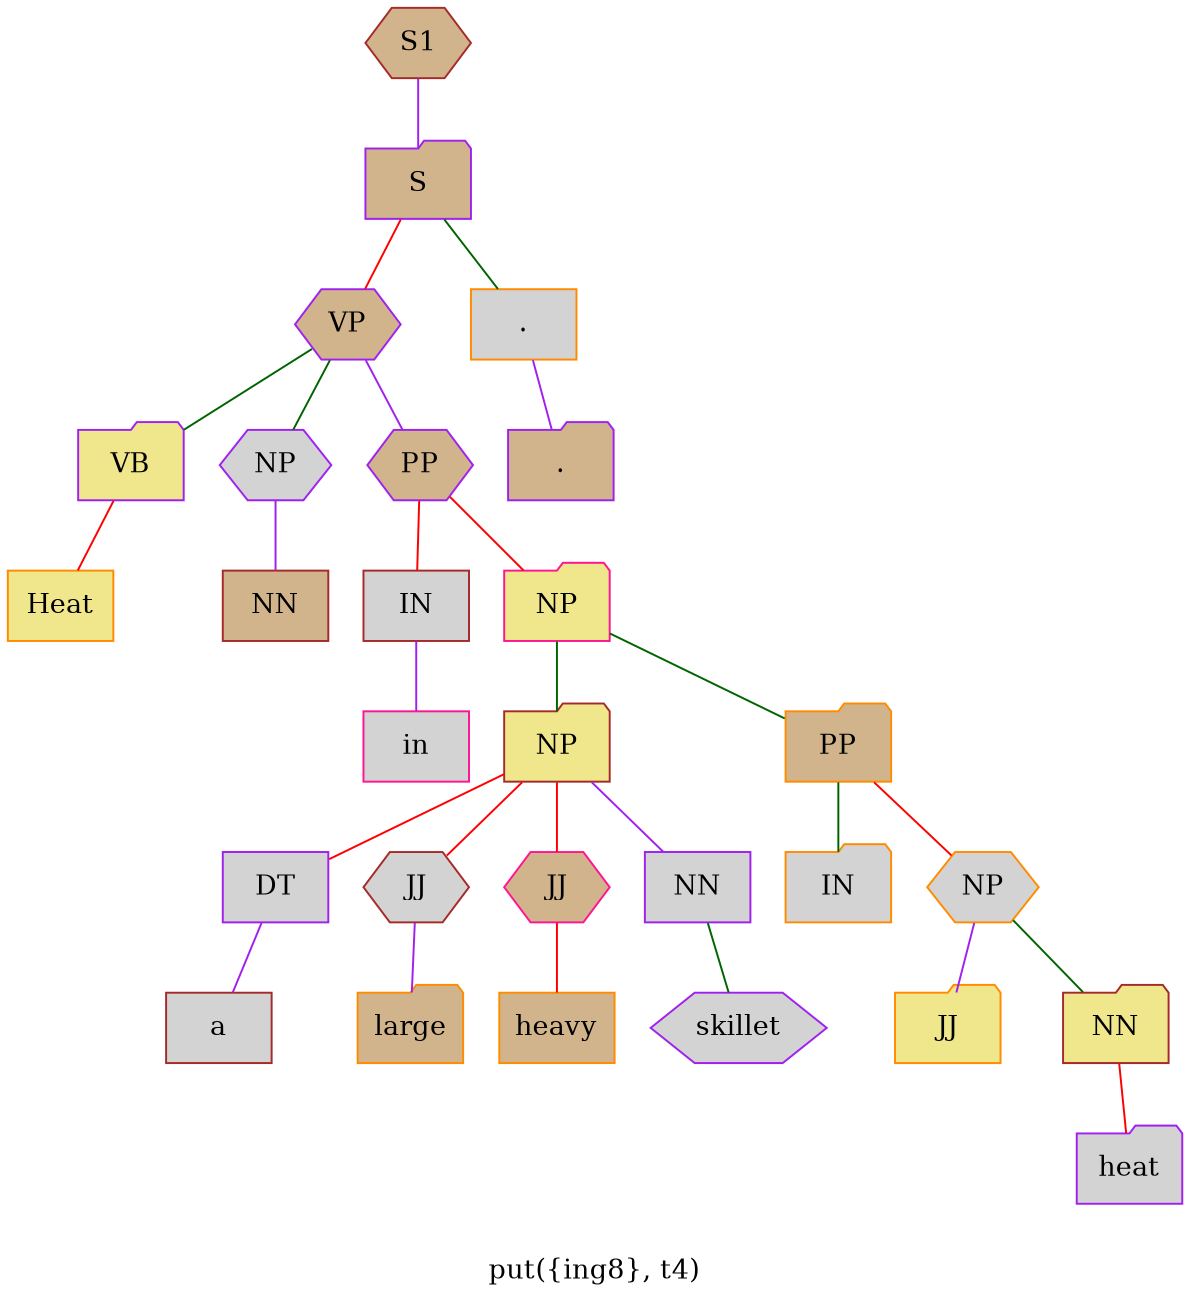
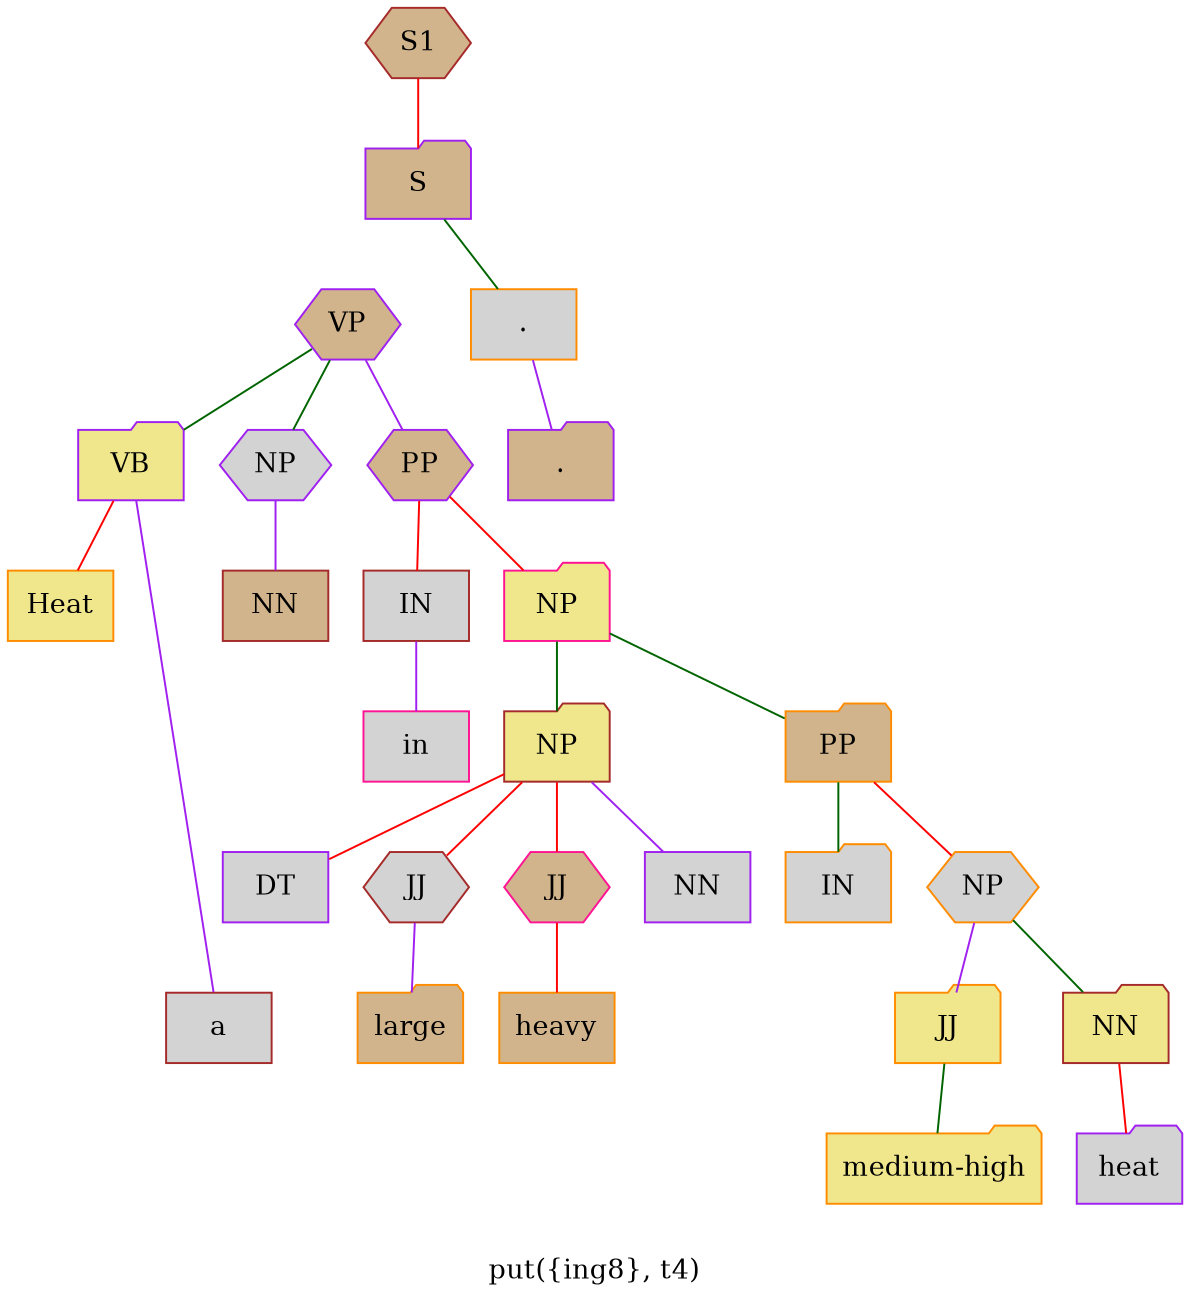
edge "S1" -- "S": color purple -> red
edge "S" -- "VP": removed
edge "DT" -- "a": now "VB" -- "a"
node "skillet": removed
node "medium-high": added
